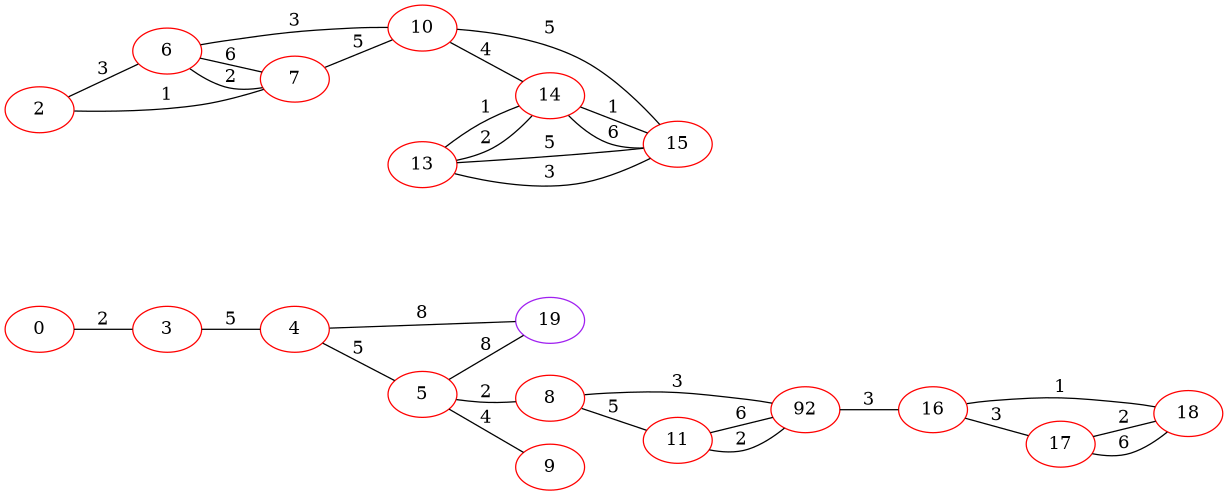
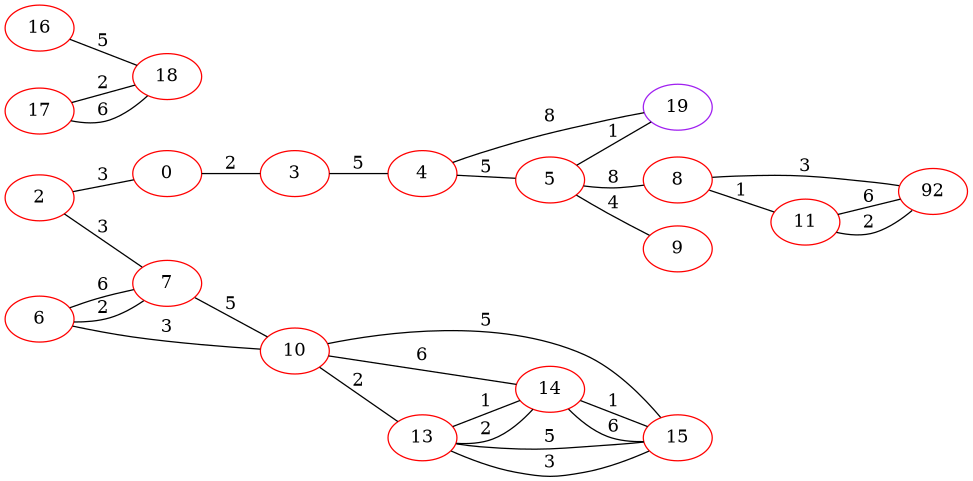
edge "10" -- "14": label "4" -> "6"
edge "6" -- "2": now "0" -- "2"
edge "7" -- "2": label "1" -> "3"
edge "19" -- "5": label "8" -> "1"
edge "16" -- "18": label "1" -> "5"
edge "5" -- "8": label "2" -> "8"
edge "10" -- "13": added, label "2"
edge "8" -- "11": label "5" -> "1"
edge "92" -- "16": removed, label "3"
edge "16" -- "17": removed, label "3"
